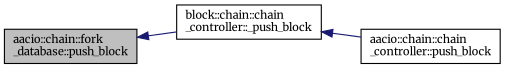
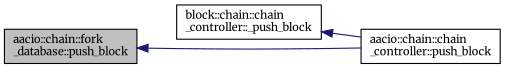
edge "block::chain::chain _controller::_push_block" -> "aacio::chain::fork _database::push_block": now "aacio::chain::chain _controller::push_block" -> "aacio::chain::fork _database::push_block"
